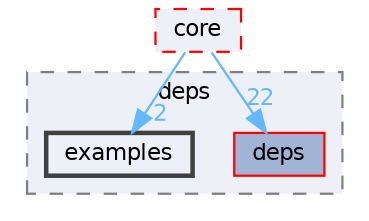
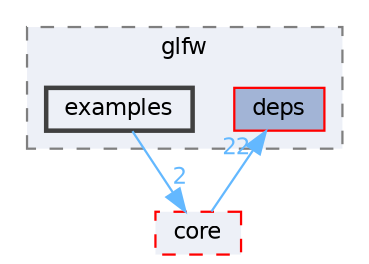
edge "core" -> "examples": reversed
cluster "deps": label "deps" -> "glfw"
